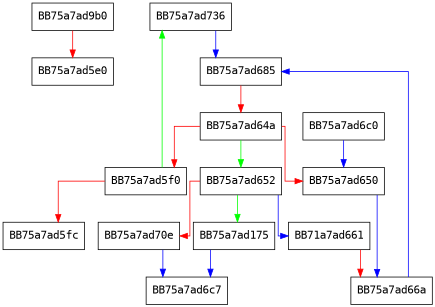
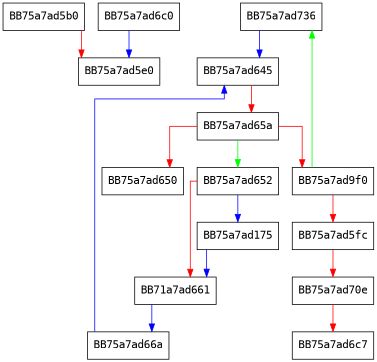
node "BB75a7ad9b0": label "BB75a7ad9b0" -> "BB75a7ad5b0"
node "BB75a7ad685": label "BB75a7ad685" -> "BB75a7ad645"
node "BB75a7ad64a": label "BB75a7ad64a" -> "BB75a7ad65a"
edge "BB75a7ad6c0" -> "BB75a7ad650": now "BB75a7ad6c0" -> "BB75a7ad5e0"
node "BB75a7ad5f0": label "BB75a7ad5f0" -> "BB75a7ad9f0"
edge "BB75a7ad652" -> "BB75a7ad70e": now "BB75a7ad5fc" -> "BB75a7ad70e"
edge "BB75a7ad652" -> "BB75a7ad175": color green -> blue
edge "BB75a7ad652" -> "BB71a7ad661": color blue -> red
edge "BB75a7ad650" -> "BB75a7ad66a": removed
edge "BB75a7ad70e" -> "BB75a7ad6c7": color blue -> red
edge "BB75a7ad175" -> "BB75a7ad6c7": now "BB75a7ad175" -> "BB71a7ad661"
edge "BB71a7ad661" -> "BB75a7ad66a": color red -> blue
